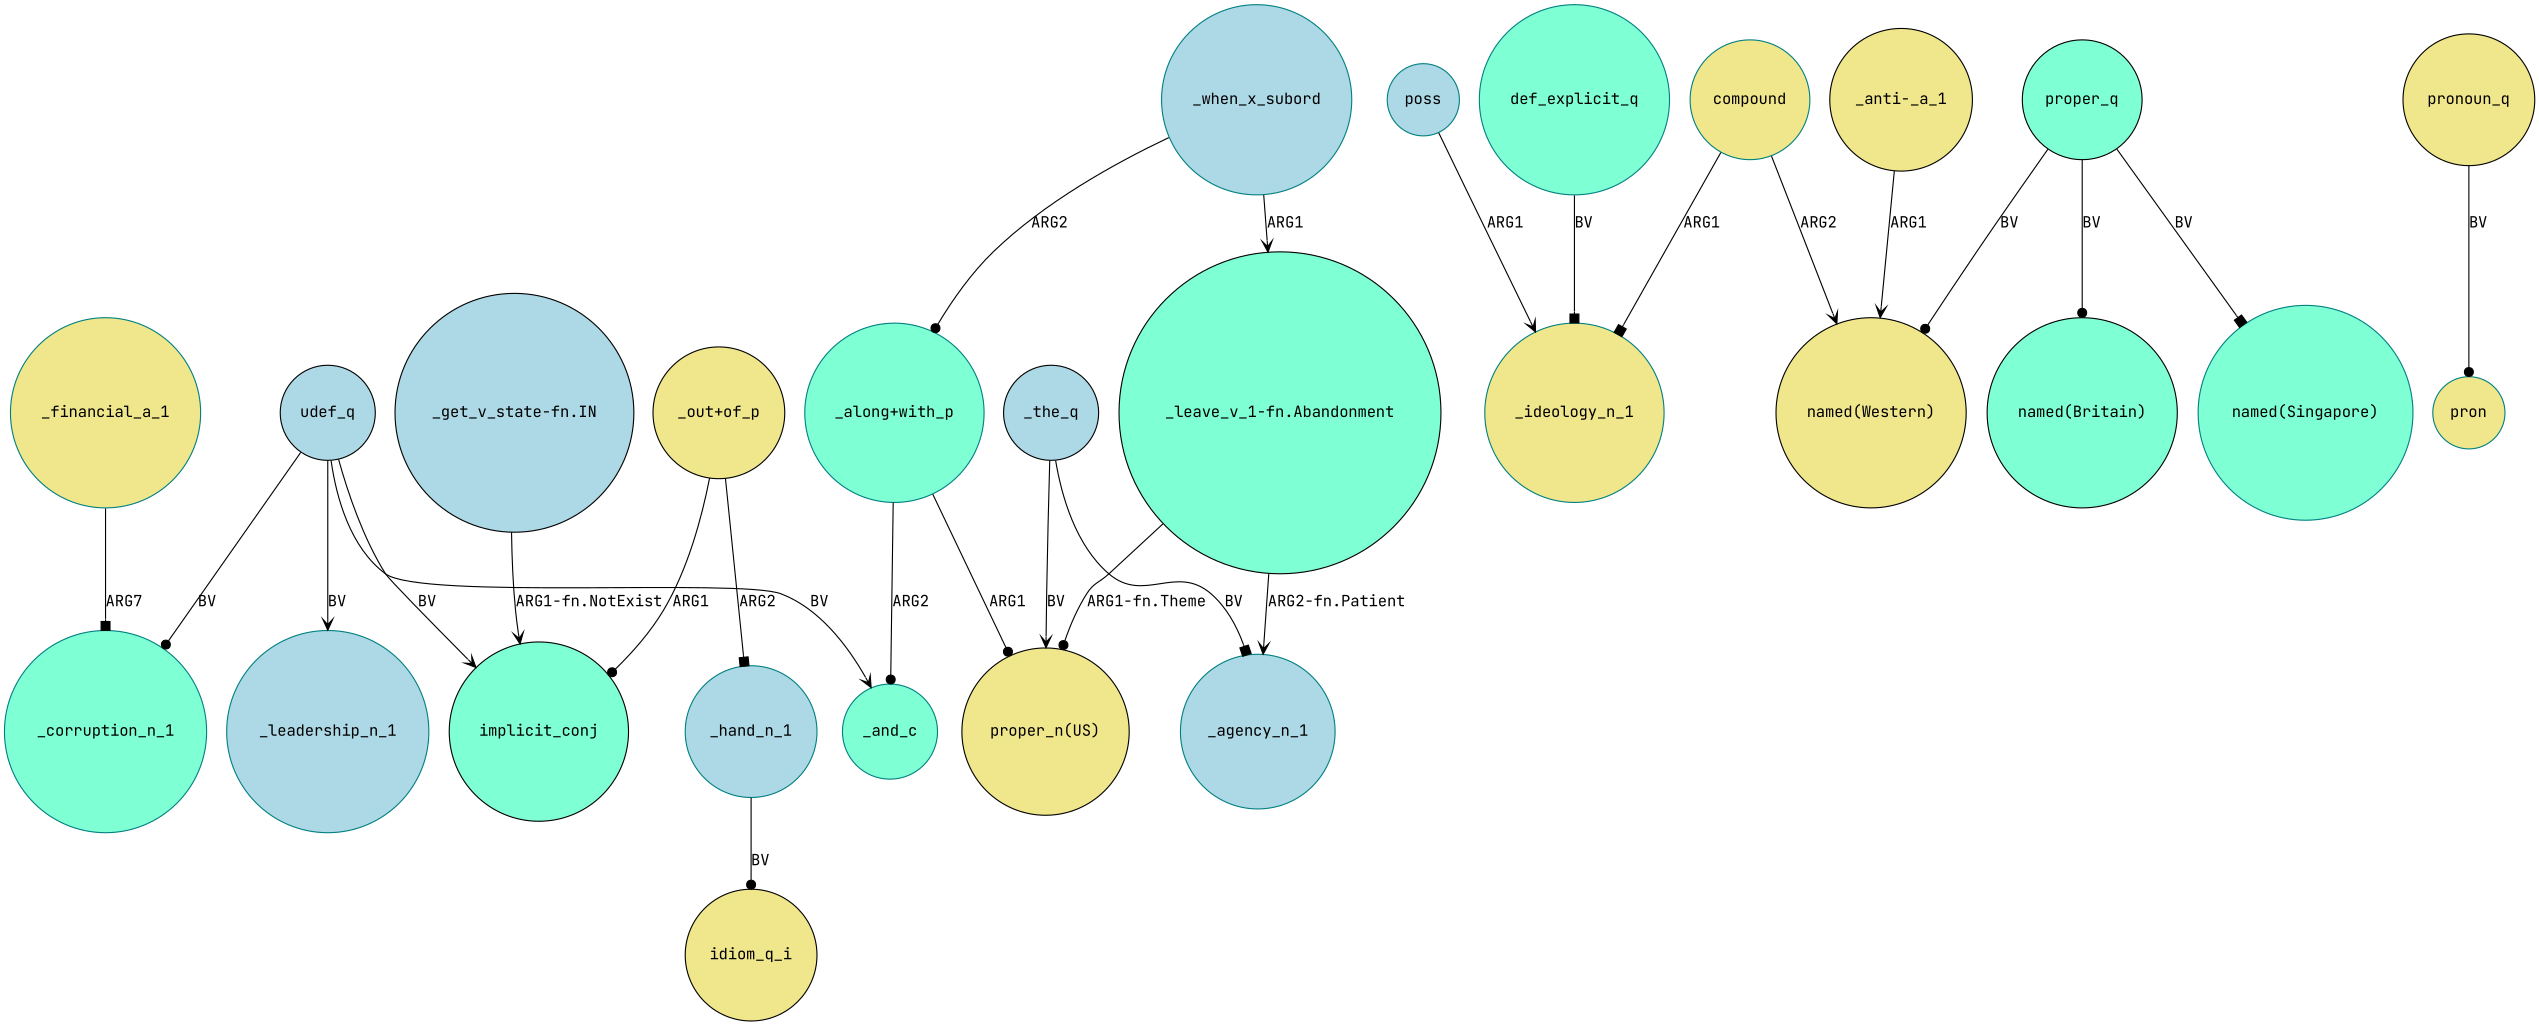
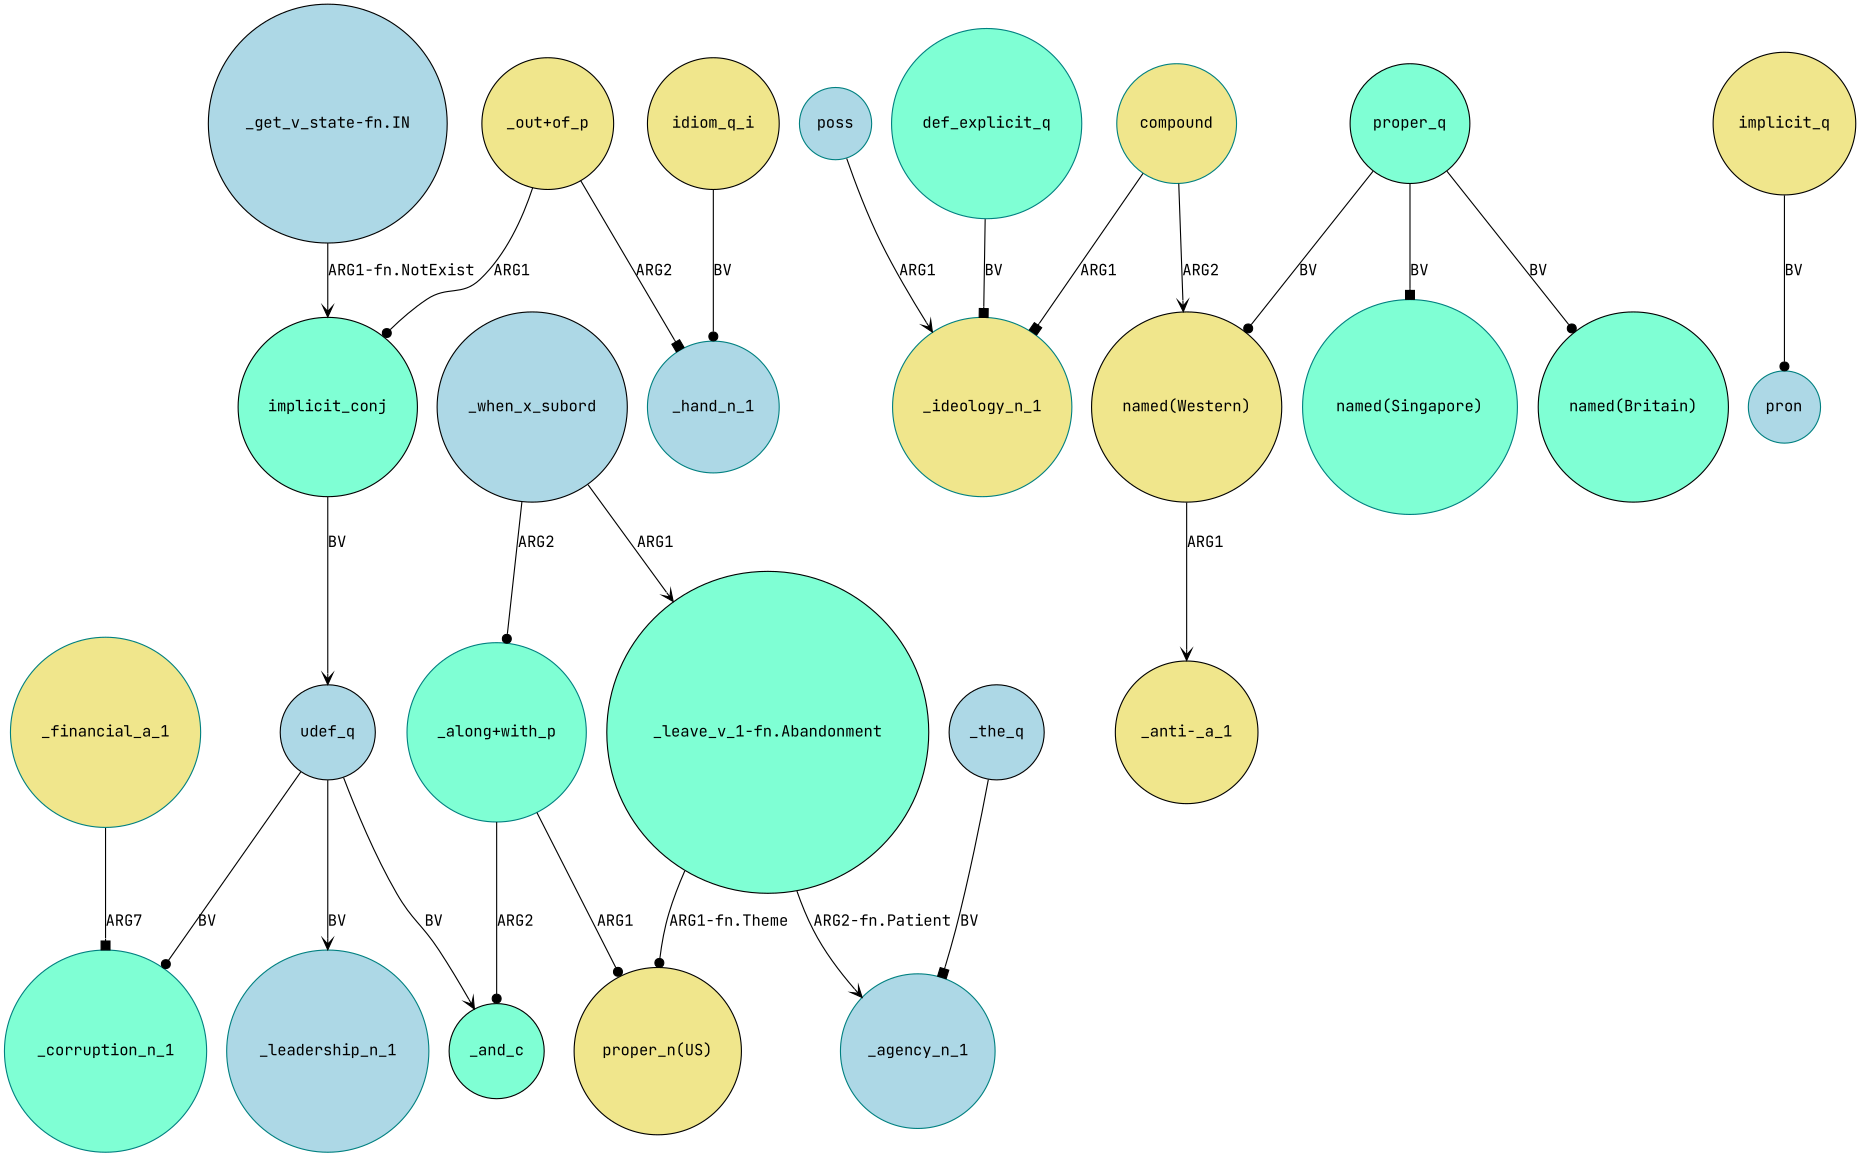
node "_when_x_subord": color teal -> black
node "pronoun_q": label "pronoun_q" -> "implicit_q"
edge "_anti-_a_1" -> "named(Western)": reversed
node "pron": fillcolor khaki -> lightblue
edge "_the_q" -> "proper_n(US)": removed, label "BV"
edge "udef_q" -> "implicit_conj": reversed
node "_and_c": color teal -> black
edge "_hand_n_1" -> "idiom_q_i": reversed
